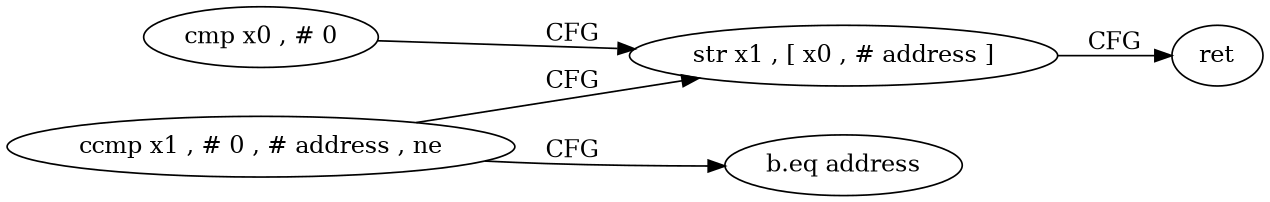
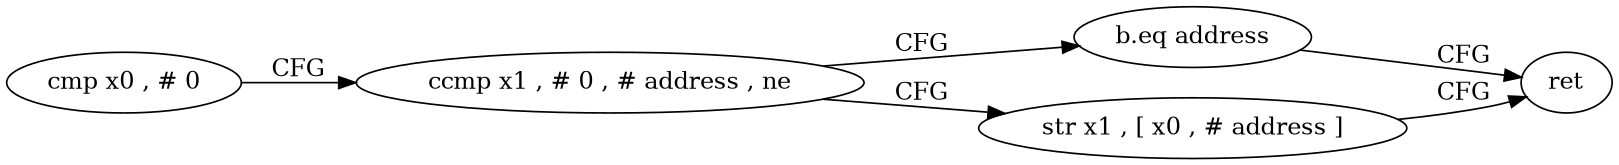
edge "cmp x0 , # 0" -> "str x1 , [ x0 , # address ]": now "cmp x0 , # 0" -> "ccmp x1 , # 0 , # address , ne"
edge "b.eq address" -> "ret": added, label "CFG"
